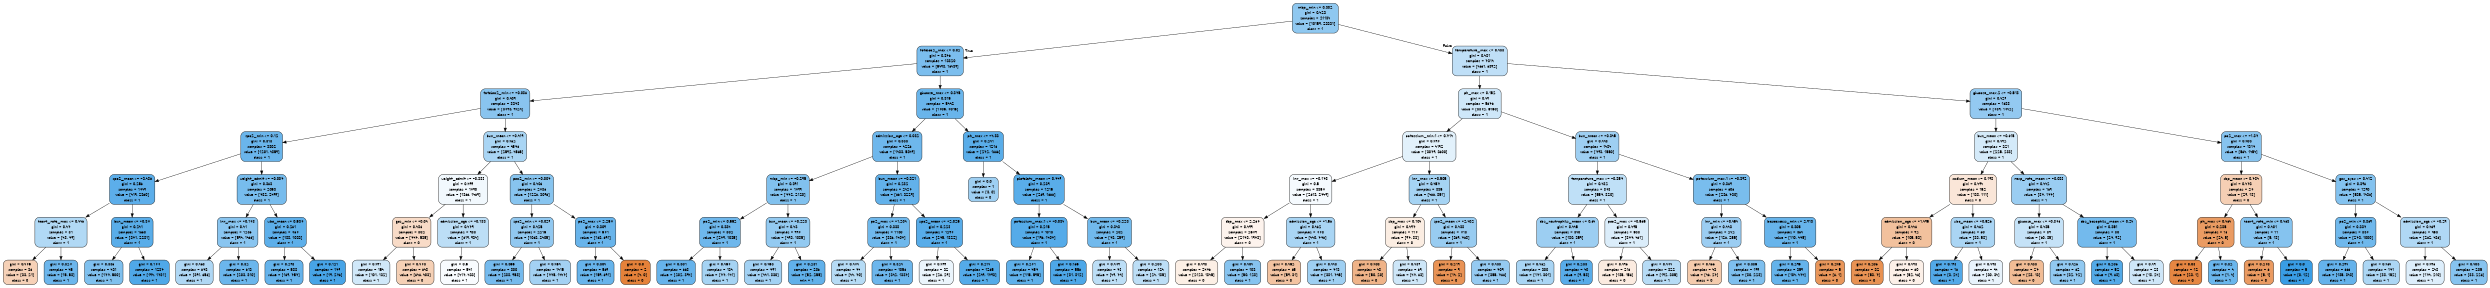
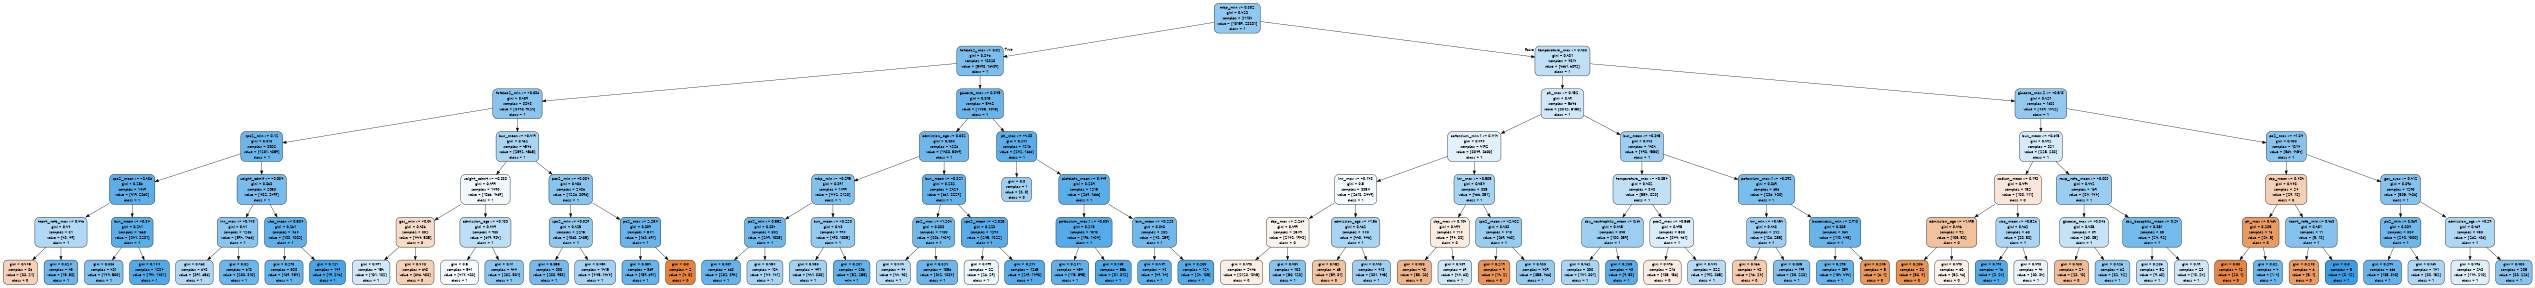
node "gini = 0.41 samples = 447 value = [202, 501] class = 1": added
node "gini = 0.479 samples = 78 value = [49, 74] class = 1": fillcolor #bcdef6 -> #59ade9
node "gini = 0.203 samples = 124 value = [24, 185] class = 1": fillcolor #bcdef6 -> #53aae8
node "gini = 0.206 samples = 52 value = [9, 68] class = 1": fillcolor #53aae8 -> #bcdef6
